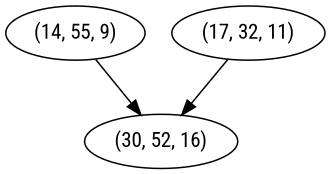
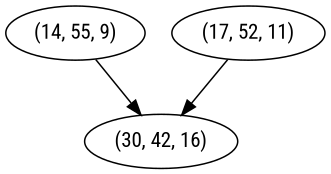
node "(17, 32, 11)": label "(17, 32, 11)" -> "(17, 52, 11)"
node "(30, 52, 16)": label "(30, 52, 16)" -> "(30, 42, 16)"
